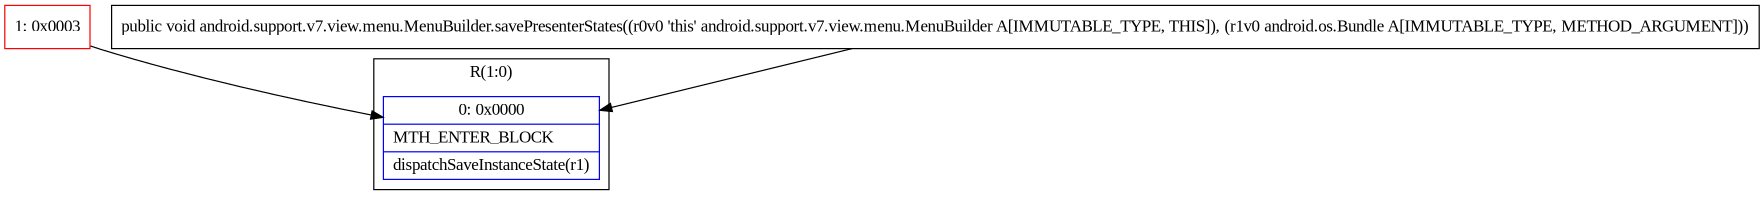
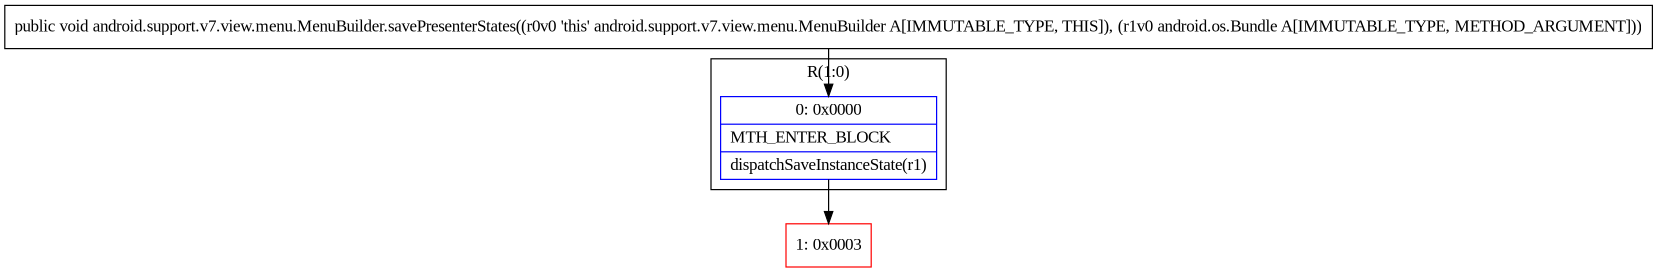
edge "1: 0x0003" -> "0: 0x0000": reversed
